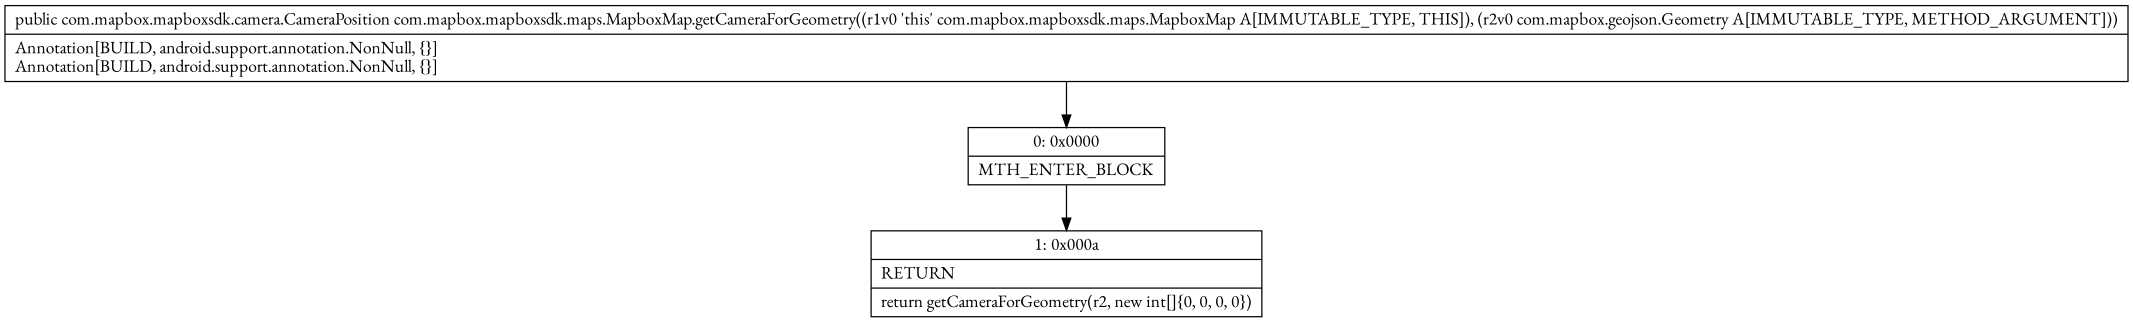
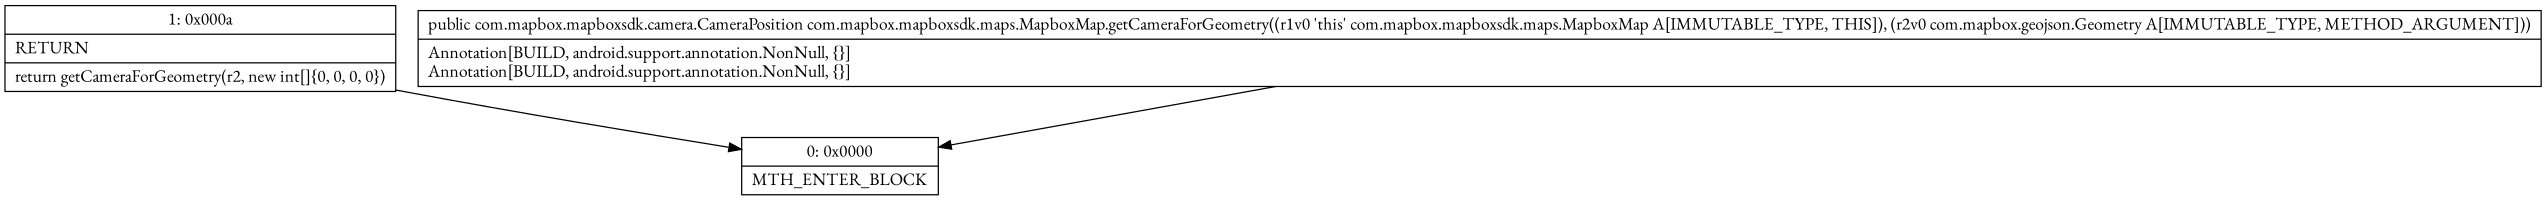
edge "0: 0x0000" -> "1: 0x000a": reversed
